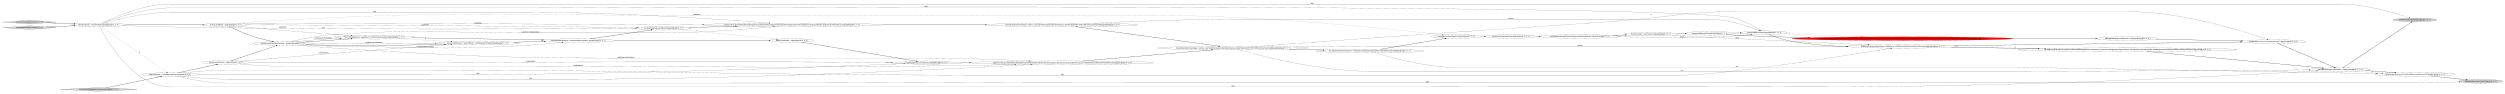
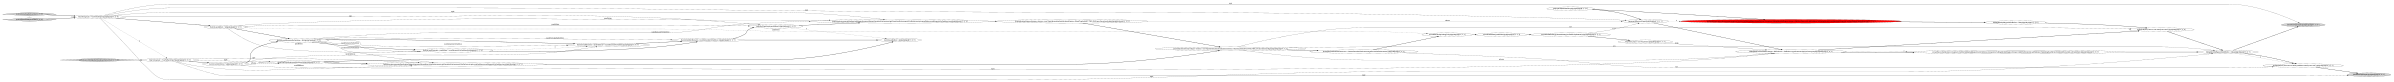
edge "Properties props = new Properties()@@@16@@@['1', '1', '1']" -> "props.putAll(standardProps)@@@17@@@['1', '1', '1']": removed
edge "final int parallelism = 2@@@8@@@['0', '0', '1']" -> "createTestTopic(topic,numPartitions,1)@@@9@@@['0', '0', '1']": reversed
edge "final int numPartitions = 5@@@4@@@['0', '0', '1']" -> "createTestTopic(topic,numPartitions,1)@@@9@@@['0', '0', '1']": label "numPartitions" -> "schema"
